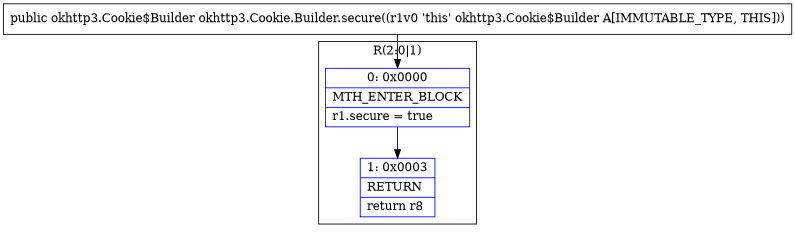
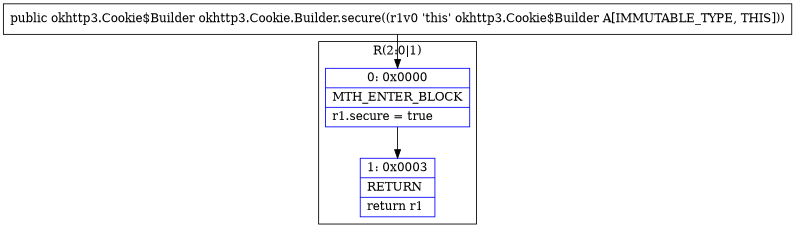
node "1: 0x0003": text "return r8" -> "return r1"
